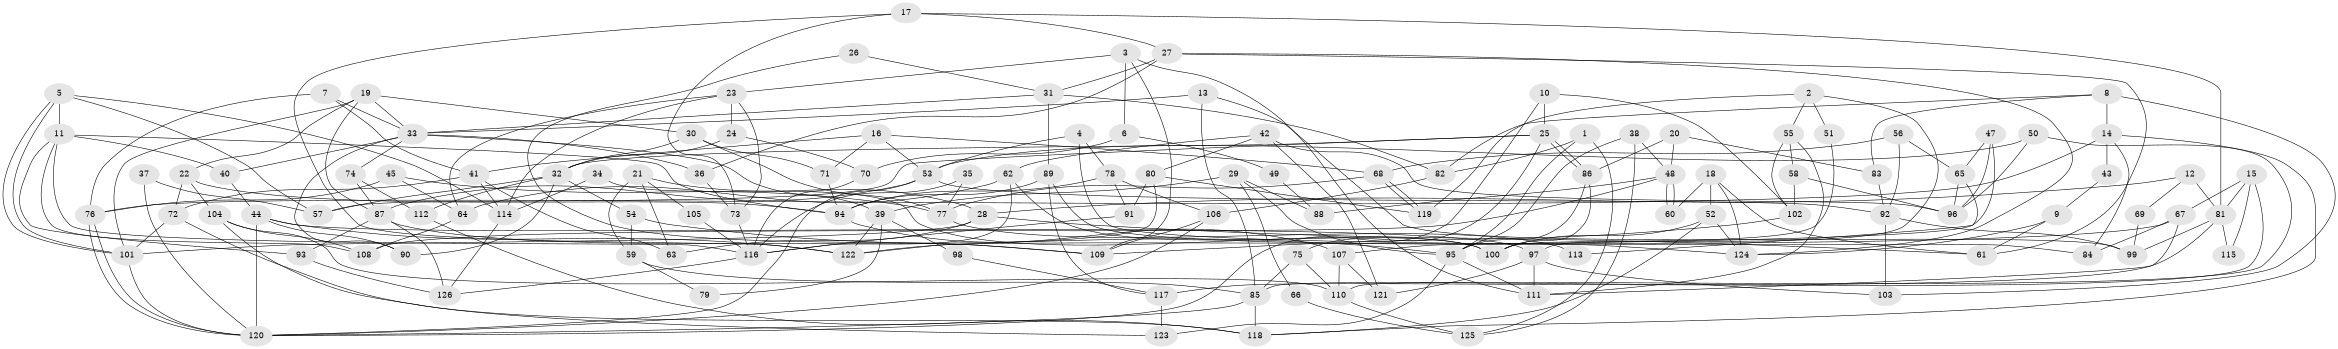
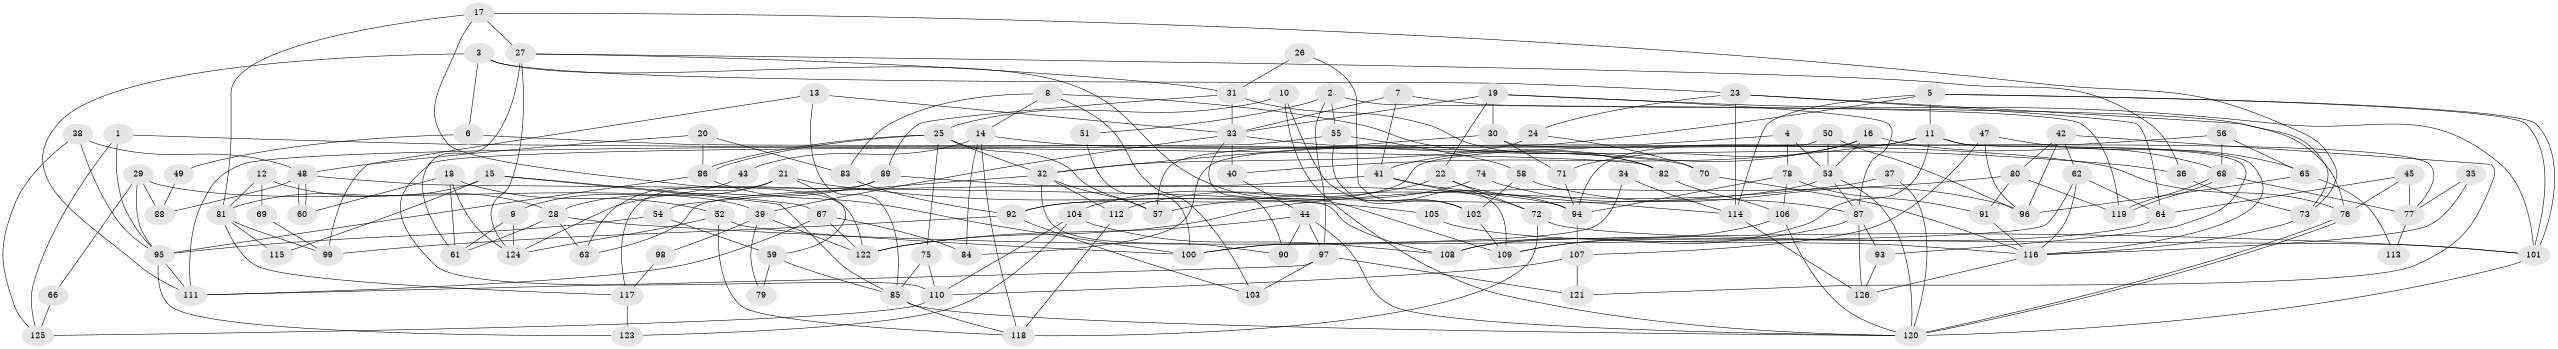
edge "33" -- "74": removed
